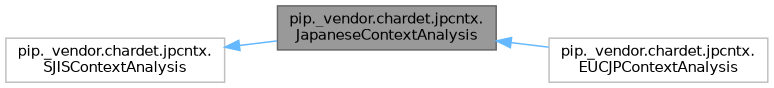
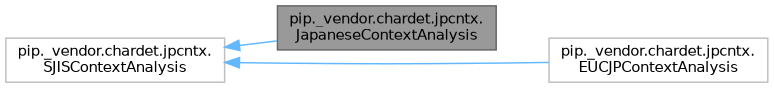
edge "pip._vendor.chardet.jpcntx. EUCJPContextAnalysis" -> "pip._vendor.chardet.jpcntx. JapaneseContextAnalysis": now "pip._vendor.chardet.jpcntx. EUCJPContextAnalysis" -> "pip._vendor.chardet.jpcntx. SJISContextAnalysis"
